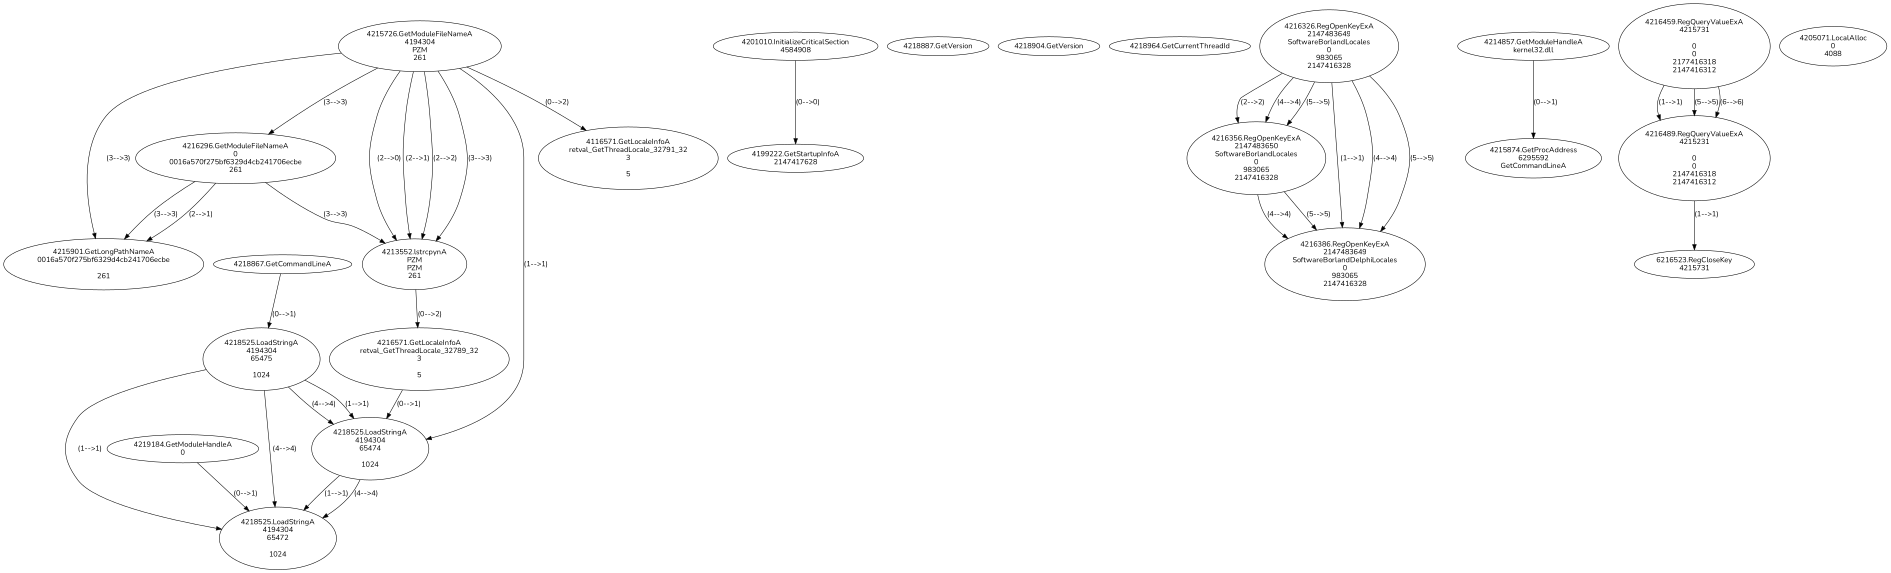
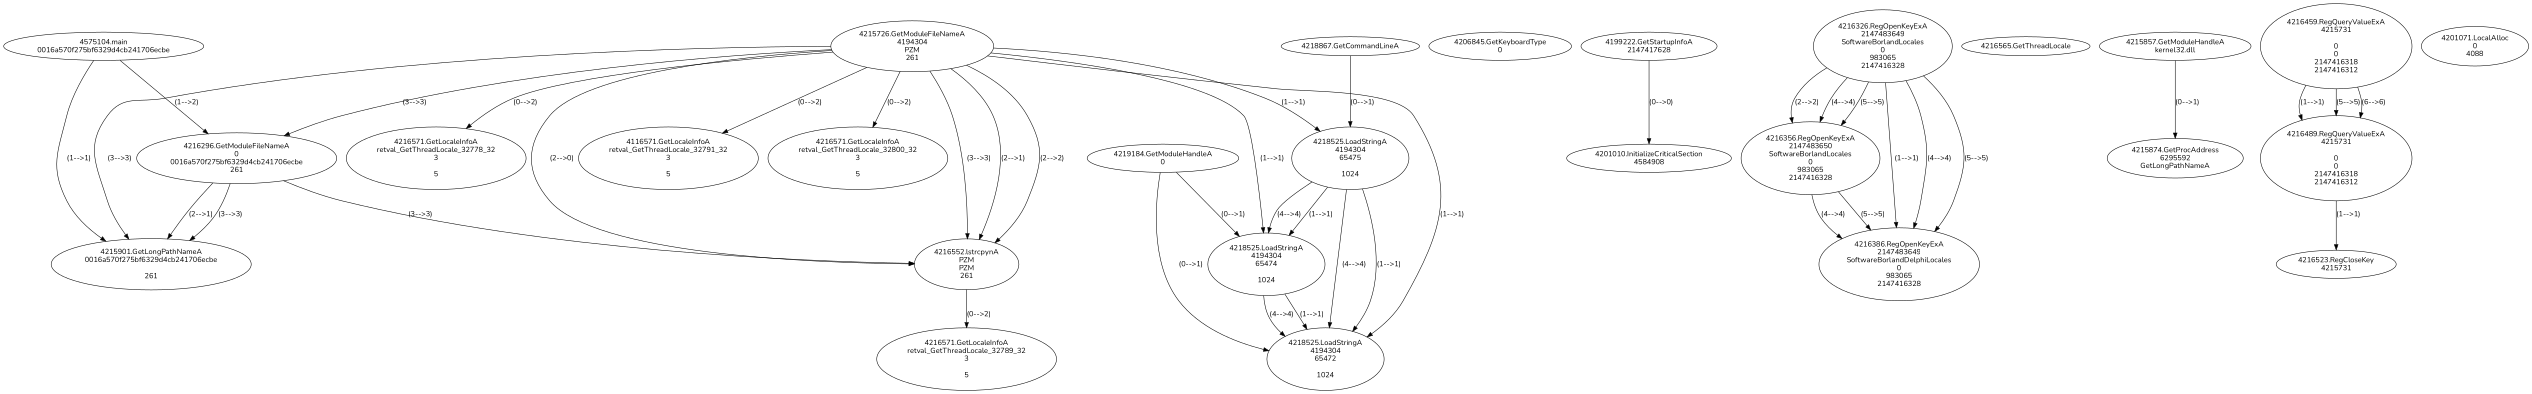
node "4575104.main 0016a570f275bf6329d4cb241706ecbe": added
node "4218887.GetVersion": removed
node "4218904.GetVersion": removed
node "4218964.GetCurrentThreadId": removed
node "4206845.GetKeyboardType 0": added
node "4214857.GetModuleHandleA kernel32.dll": label "4214857.GetModuleHandleA kernel32.dll" -> "4215857.GetModuleHandleA kernel32.dll"
node "4216459.RegQueryValueExA 4215731 0 0 2177416318 2147416312": label "4216459.RegQueryValueExA 4215731 0 0 2177416318 2147416312" -> "4216459.RegQueryValueExA 4215731 0 0 2147416318 2147416312"
node "4205071.LocalAlloc 0 4088": label "4205071.LocalAlloc 0 4088" -> "4201071.LocalAlloc 0 4088"
node "4216565.GetThreadLocale": added
edge "4215726.GetModuleFileNameA 4194304 PZM 261" -> "4218525.LoadStringA 4194304 65475 1024": added, label "(1-->1)"
edge "4215726.GetModuleFileNameA 4194304 PZM 261" -> "4218525.LoadStringA 4194304 65472 1024": added, label "(1-->1)"
edge "4201010.InitializeCriticalSection 4584908" -> "4199222.GetStartupInfoA 2147417628": reversed
node "4216571.GetLocaleInfoA retval_GetThreadLocale_32778_32 3 5": added
node "4216571.GetLocaleInfoA retval_GetThreadLocale_32800_32 3 5": added
node "4215874.GetProcAddress 6295592 GetCommandLineA": label "4215874.GetProcAddress 6295592 GetCommandLineA" -> "4215874.GetProcAddress 6295592 GetLongPathNameA"
node "4216489.RegQueryValueExA 4215231 0 0 2147416318 2147416312": label "4216489.RegQueryValueExA 4215231 0 0 2147416318 2147416312" -> "4216489.RegQueryValueExA 4215731 0 0 2147416318 2147416312"
node "4213552.lstrcpynA PZM PZM 261": label "4213552.lstrcpynA PZM PZM 261" -> "4216552.lstrcpynA PZM PZM 261"
node "6216523.RegCloseKey 4215731": label "6216523.RegCloseKey 4215731" -> "4216523.RegCloseKey 4215731"
edge "4216571.GetLocaleInfoA retval_GetThreadLocale_32789_32 3 5" -> "4218525.LoadStringA 4194304 65474 1024": now "4219184.GetModuleHandleA 0" -> "4218525.LoadStringA 4194304 65474 1024"
